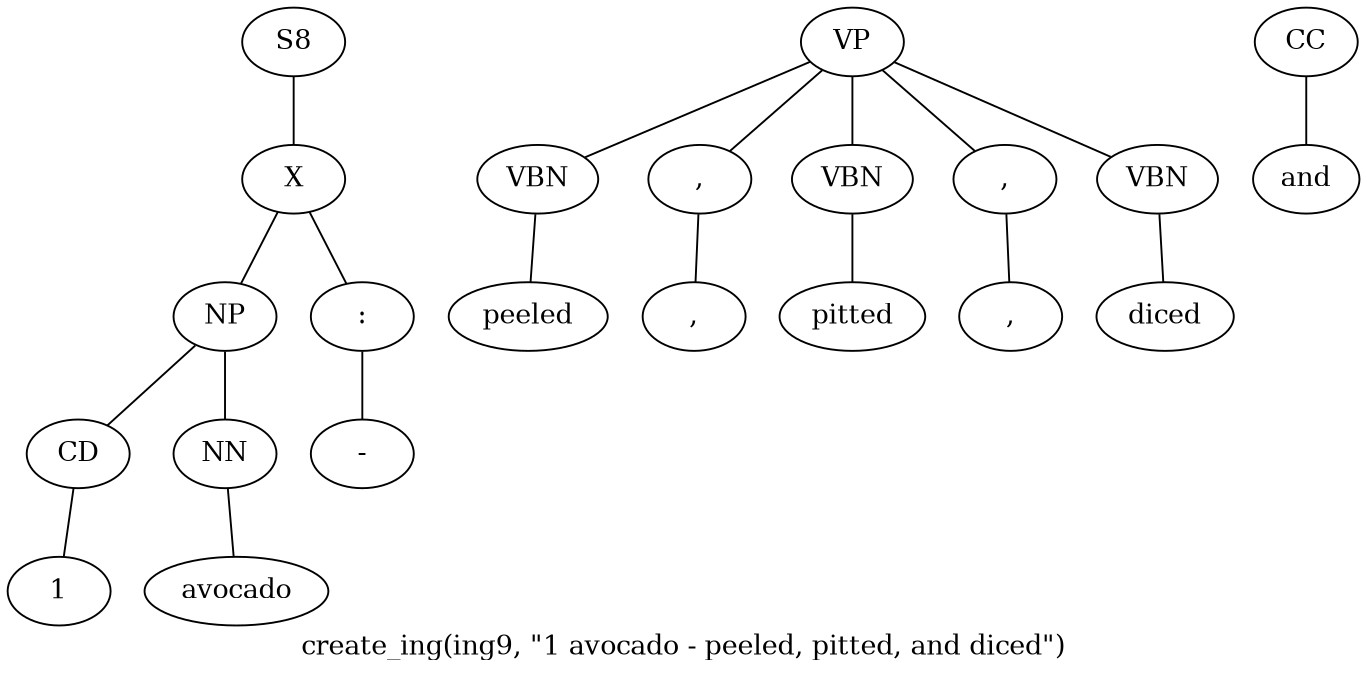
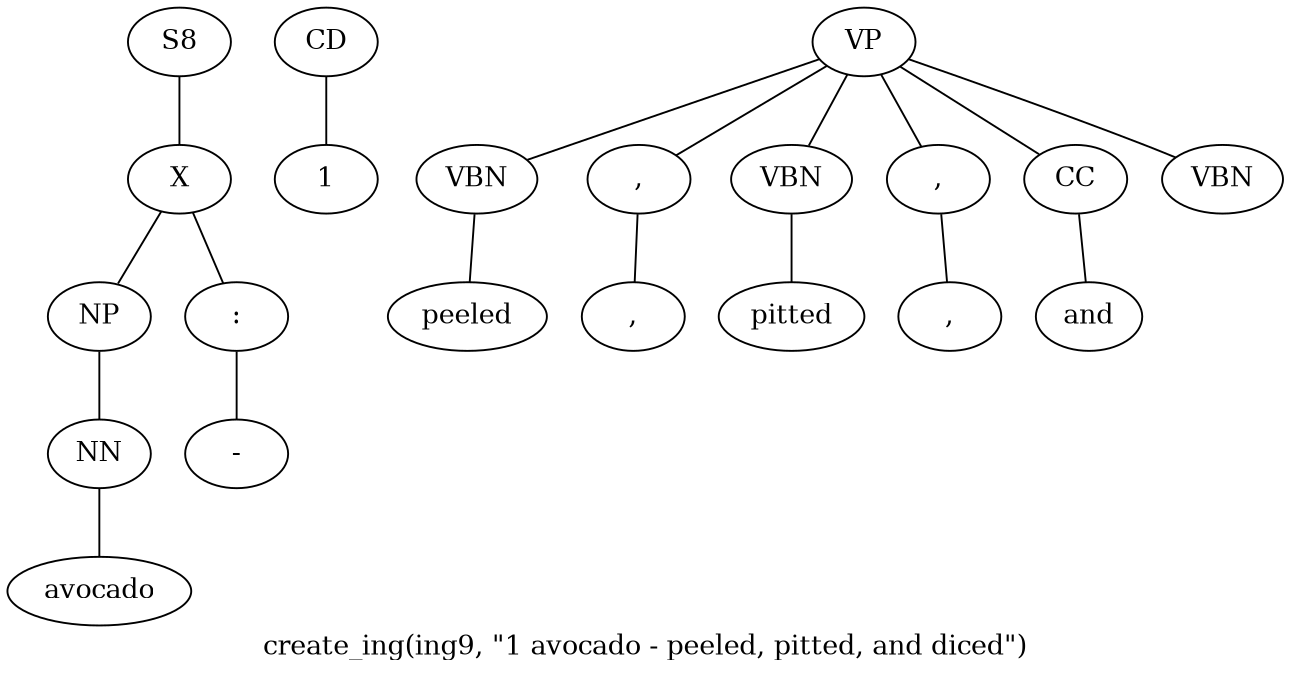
edge "VP" -- "CC": added
node "diced": removed
edge "NP" -- "CD": removed
